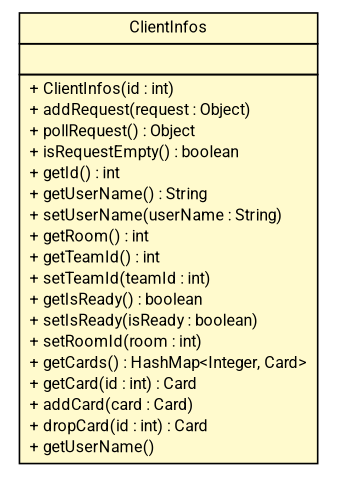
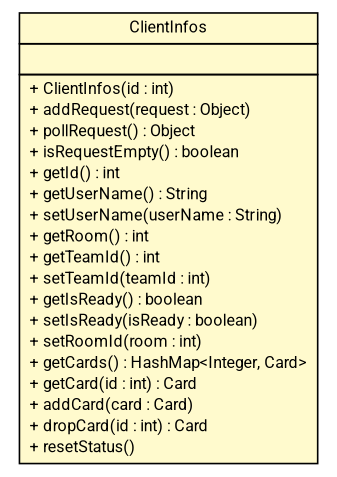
node "ClientInfos": text "+ getUserName()" -> "+ resetStatus()"
